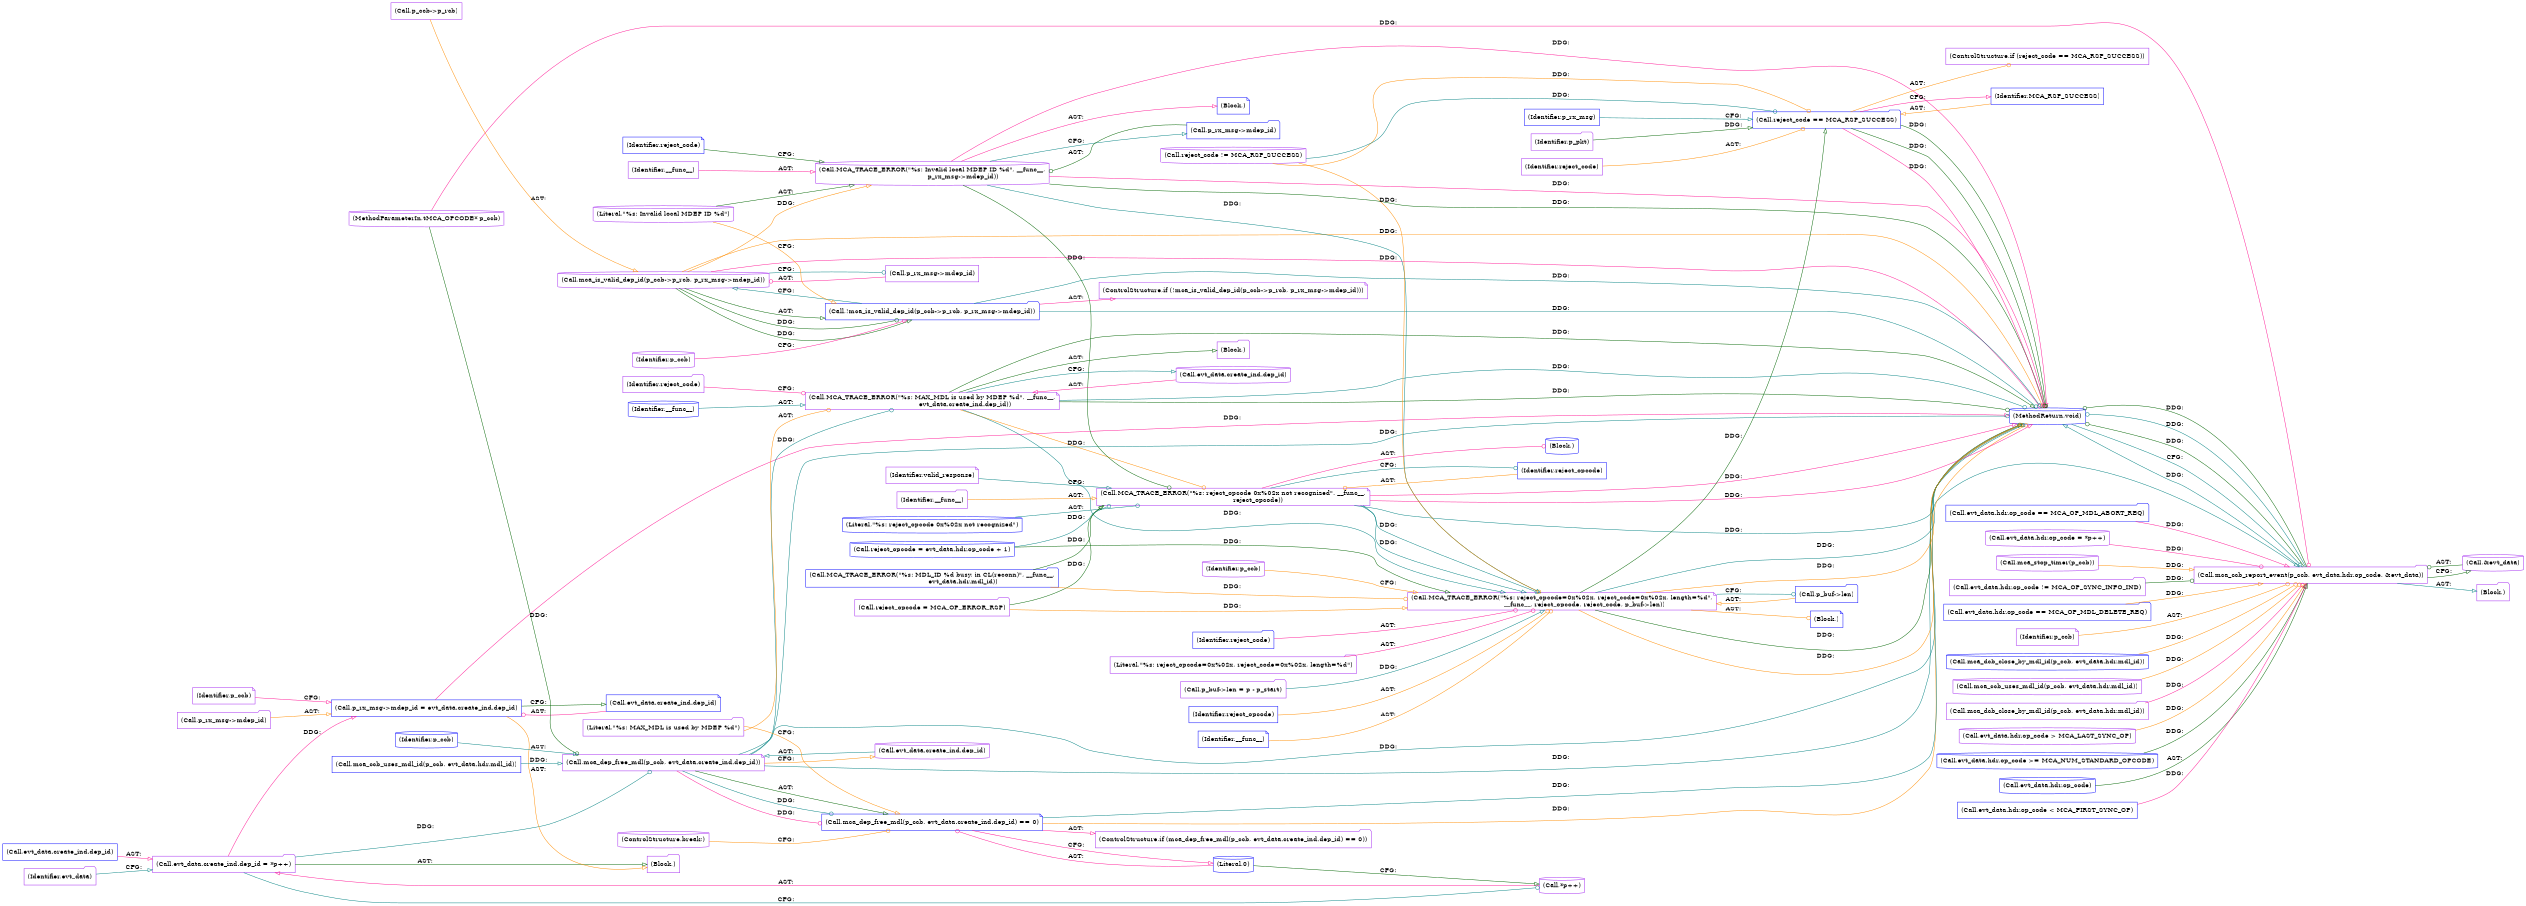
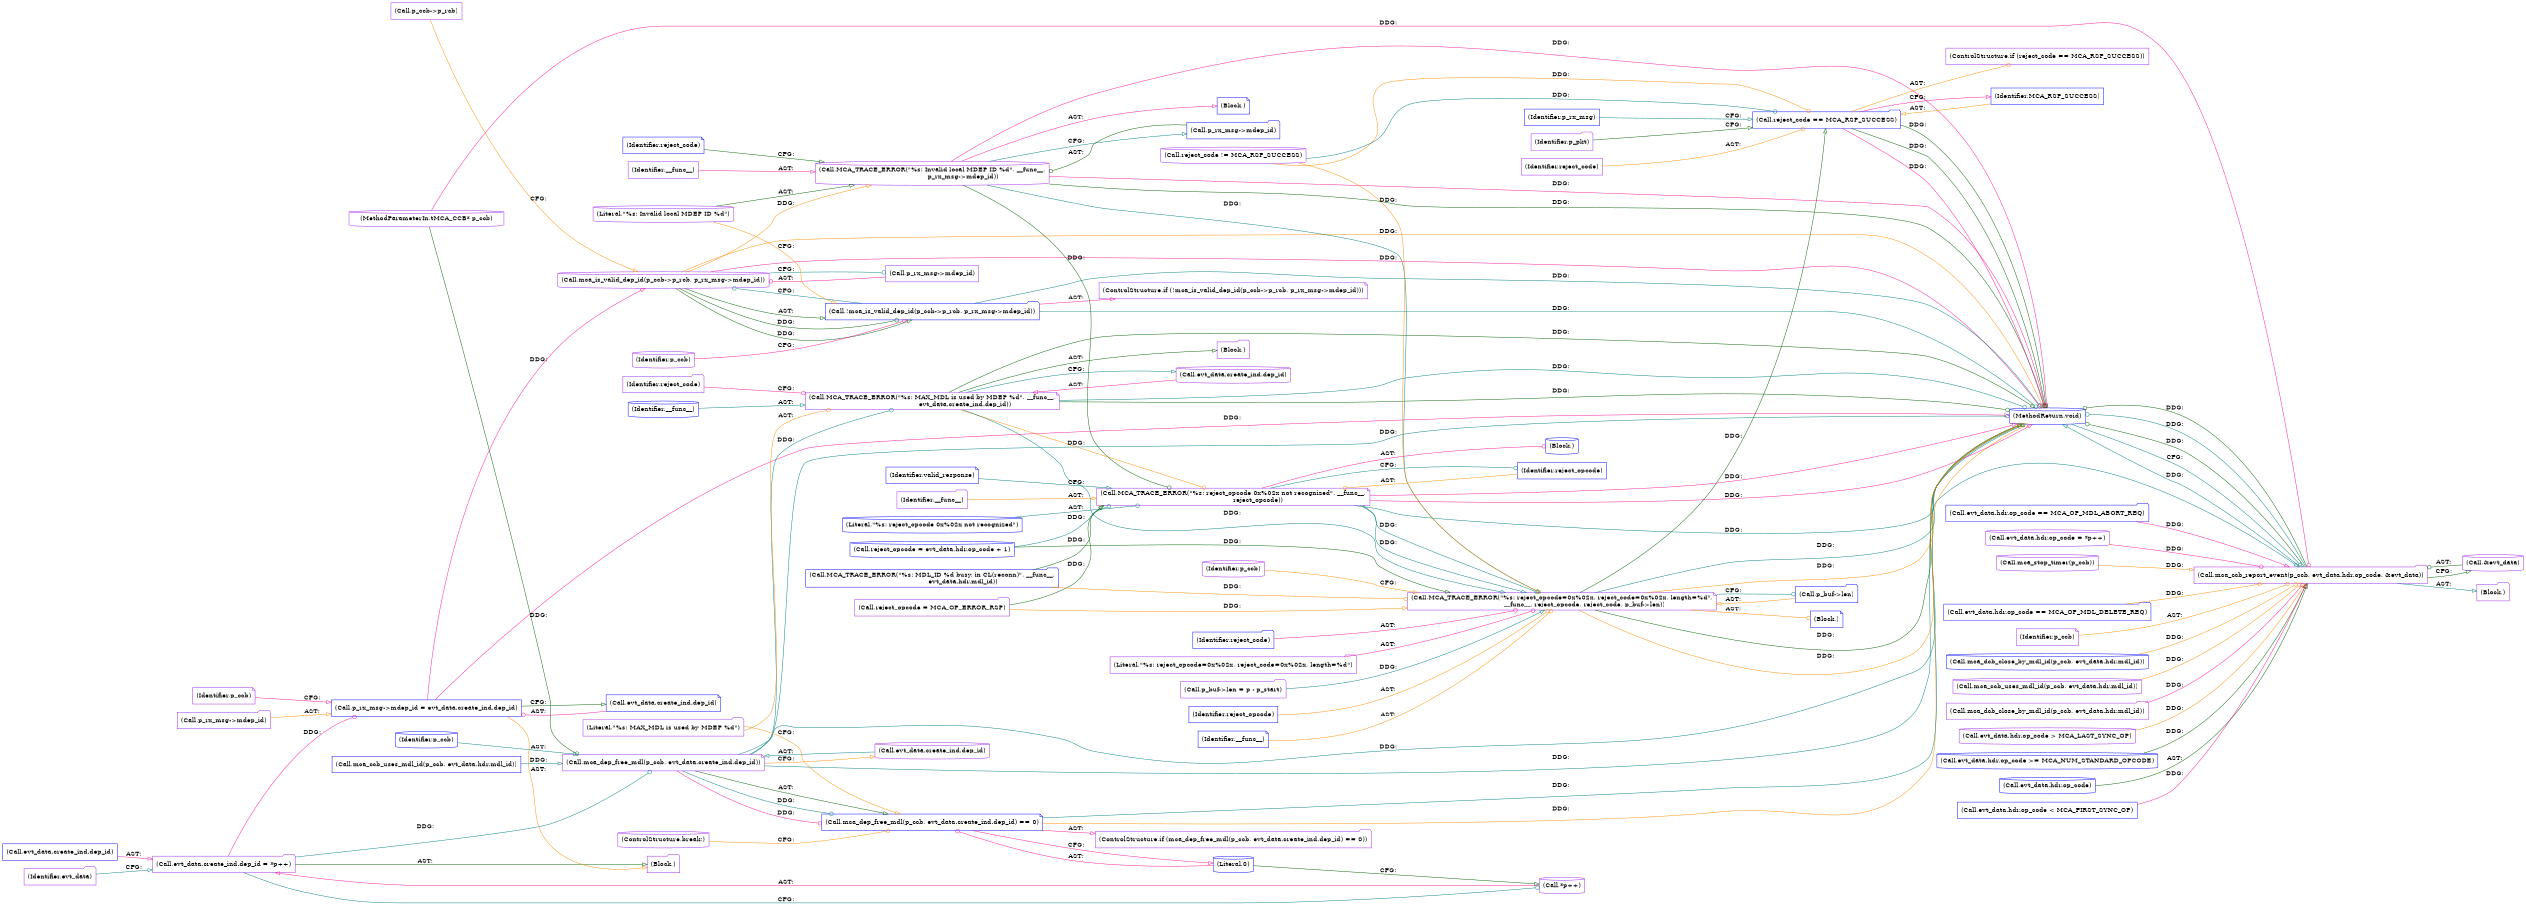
edge "(Identifier,p_pkt)" -> "(Call,reject_code == MCA_RSP_SUCCESS)": label "DDG: " -> "CFG: "
edge "(Call,p_ccb->p_rcb)" -> "(Call,mca_is_valid_dep_id(p_ccb->p_rcb, p_rx_msg->mdep_id))": label "AST: " -> "CFG: "
node "(MethodParameterIn,tMCA_OPCODE* p_ccb)": label "(MethodParameterIn,tMCA_OPCODE* p_ccb)" -> "(MethodParameterIn,tMCA_CCB* p_ccb)"
edge "(Call,!mca_is_valid_dep_id(p_ccb->p_rcb, p_rx_msg->mdep_id))" -> "(Call,mca_is_valid_dep_id(p_ccb->p_rcb, p_rx_msg->mdep_id))": arrowhead onormal -> odot
edge "(Call,p_rx_msg->mdep_id = evt_data.create_ind.dep_id)" -> "(Call,mca_is_valid_dep_id(p_ccb->p_rcb, p_rx_msg->mdep_id))": added, label "DDG:"
node "(Identifier,valid_response)": color purple -> blue
node "(Call,evt_data.hdr.op_code != MCA_OP_SYNC_INFO_IND)": removed
edge "(Call,evt_data.create_ind.dep_id = *p++)" -> "(Call,p_rx_msg->mdep_id = evt_data.create_ind.dep_id)": arrowhead onormal -> odot
